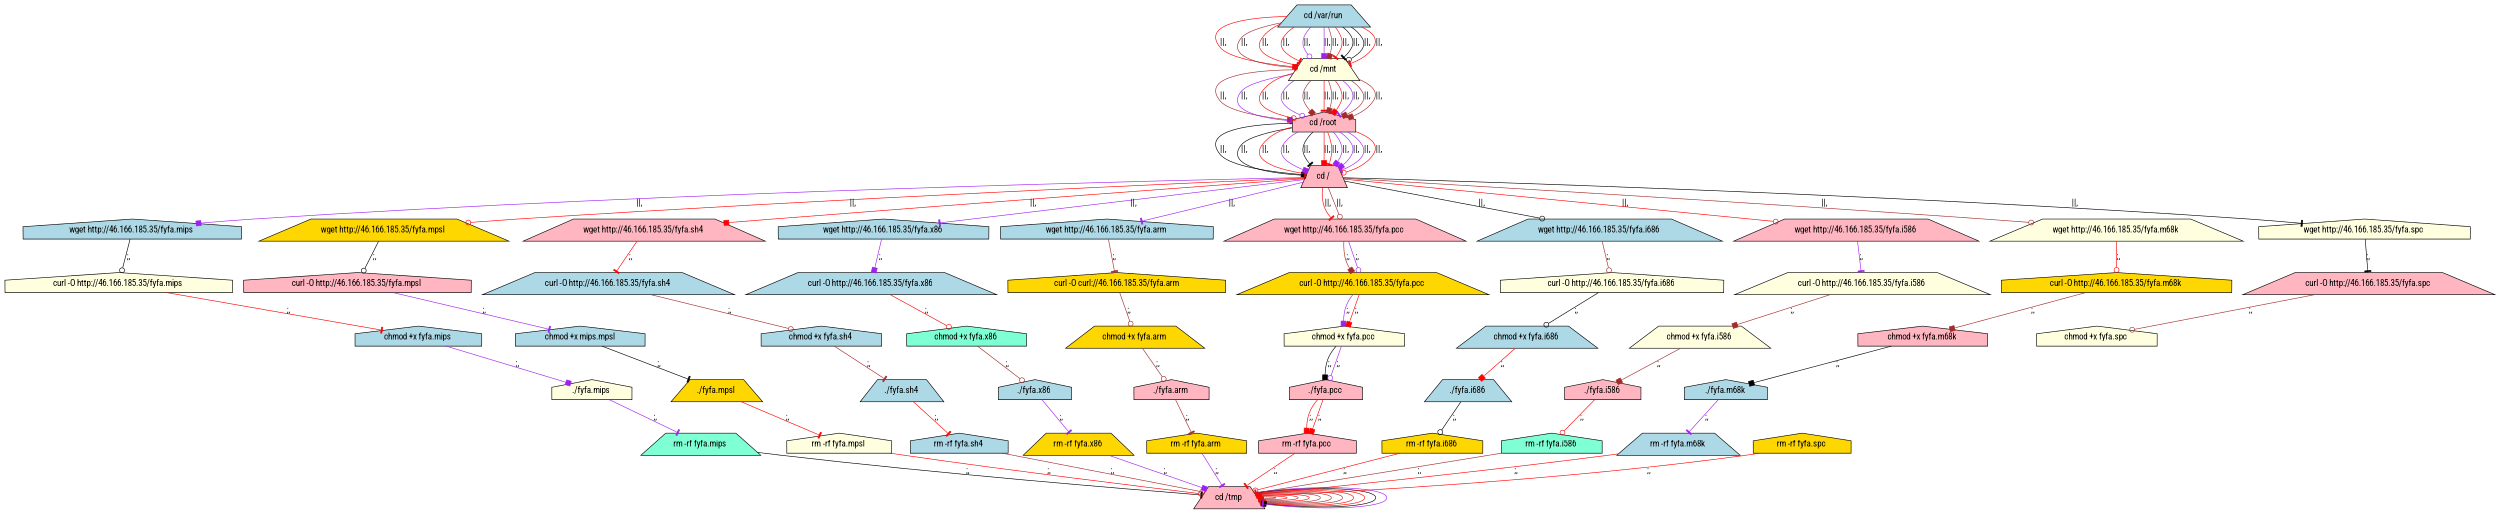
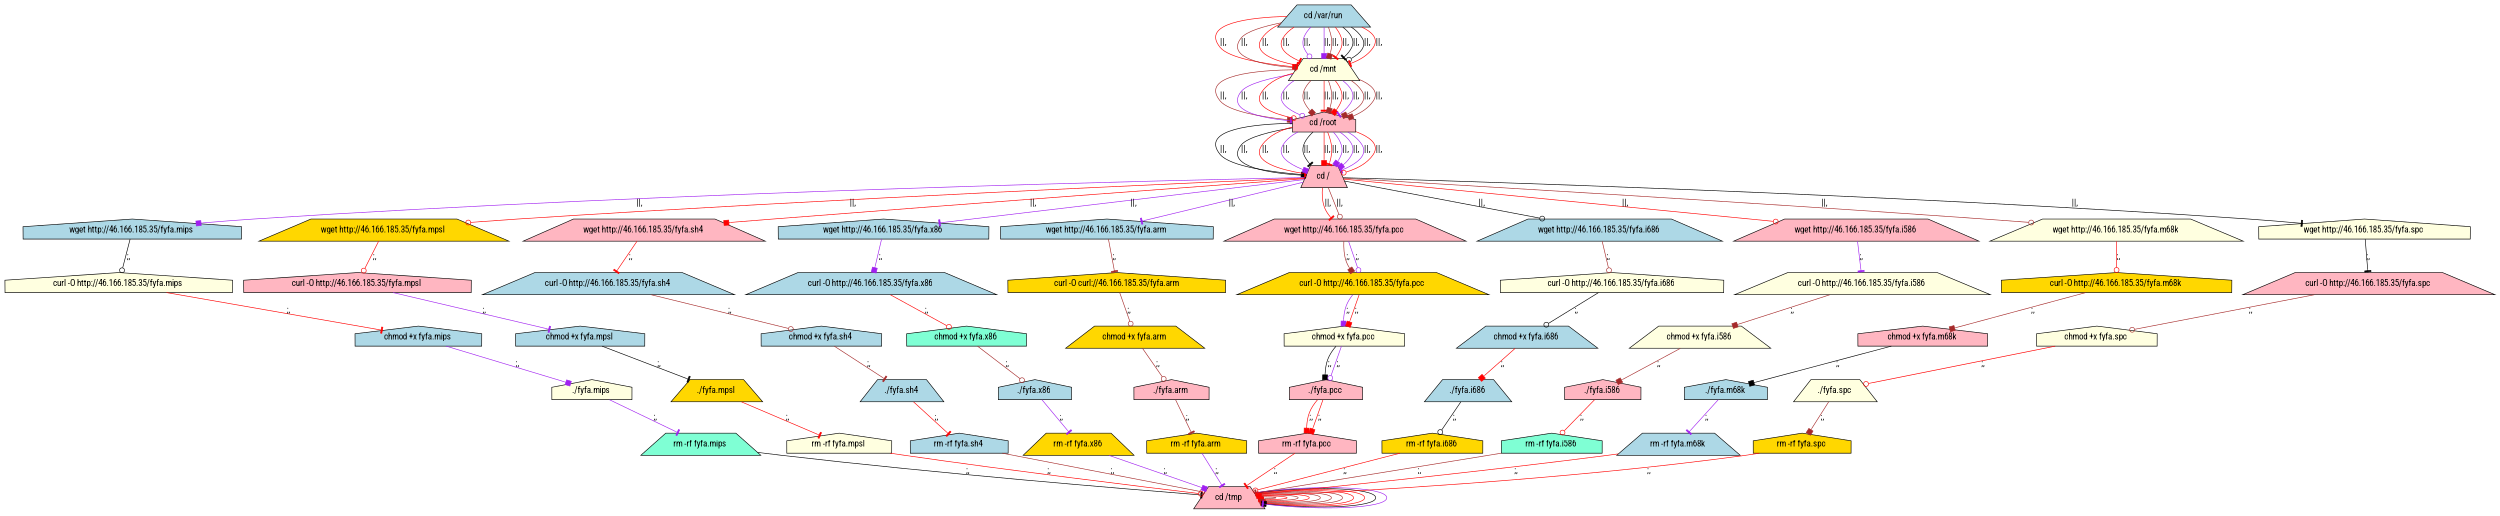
edge "wget http://46.166.185.35/fyfa.mpsl" -> "curl -O http://46.166.185.35/fyfa.mpsl": color black -> red
node "chmod +x mips.mpsl": label "chmod +x mips.mpsl" -> "chmod +x fyfa.mpsl"
node "./fyfa.spc": added
